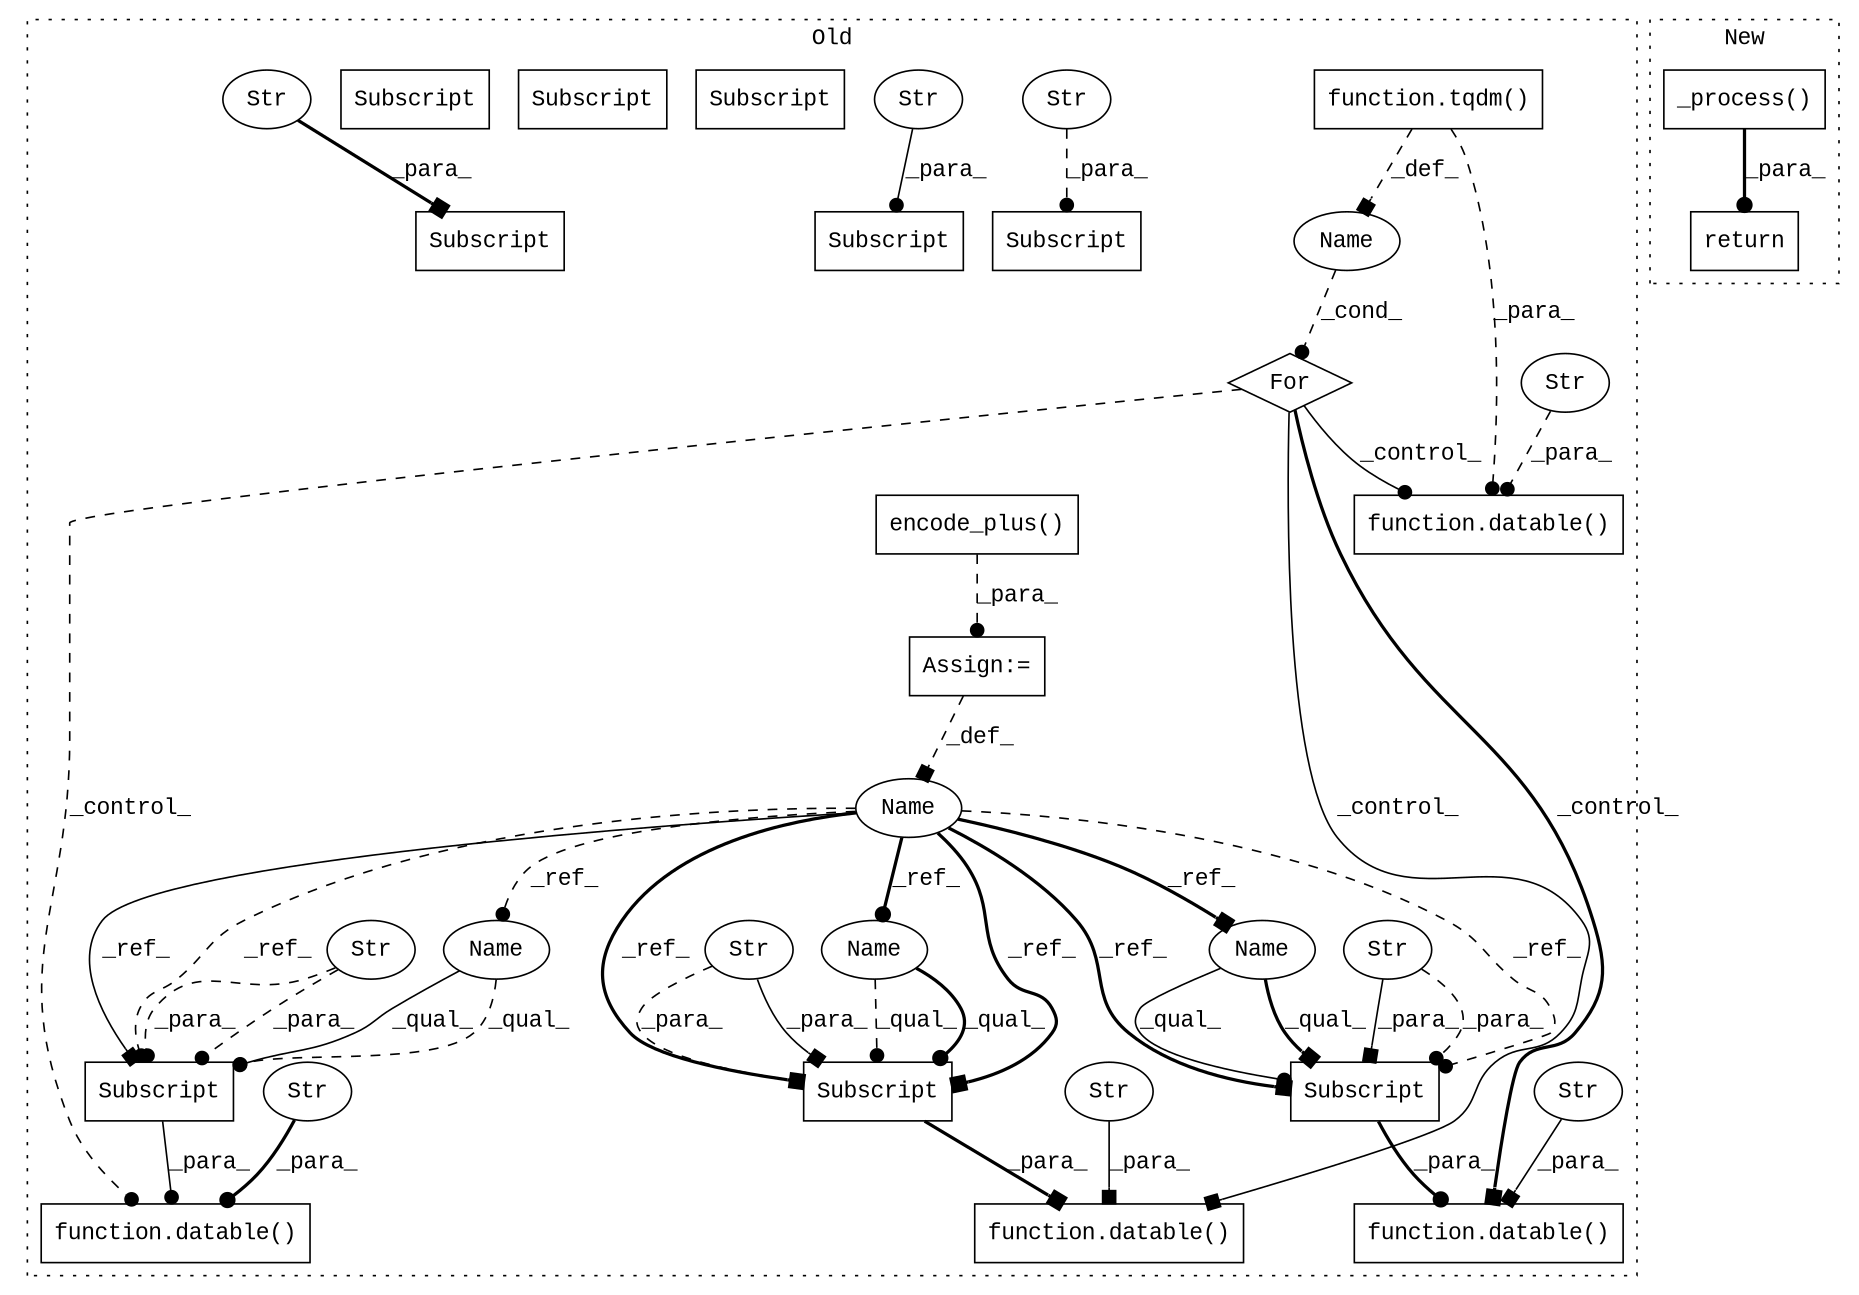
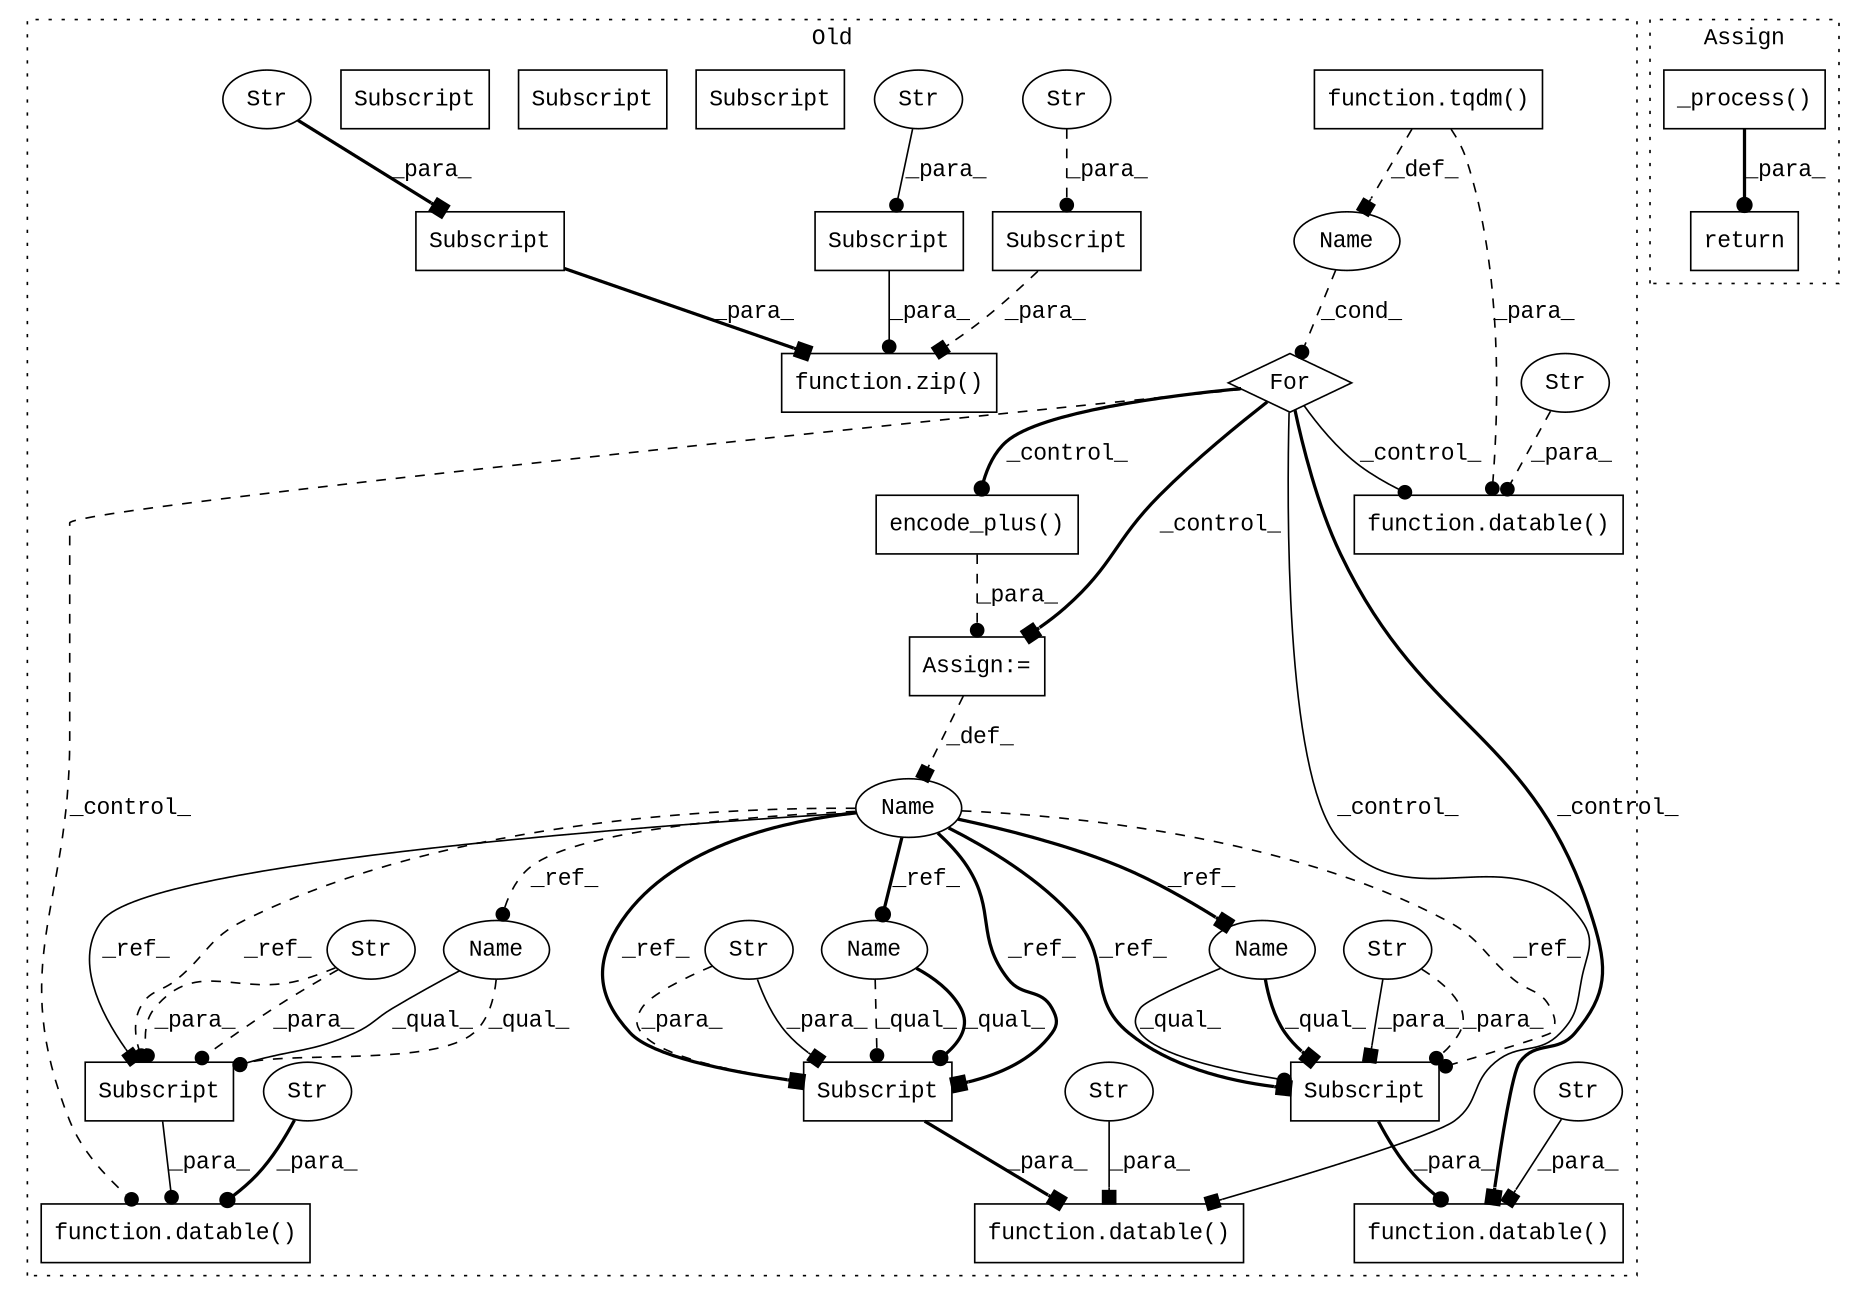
cluster "New": label "New" -> "Assign"
node "function.zip()": added
edge "For" -> "encode_plus()": added, label "_control_"
edge "For" -> "Assign:=": added, label "_control_"
